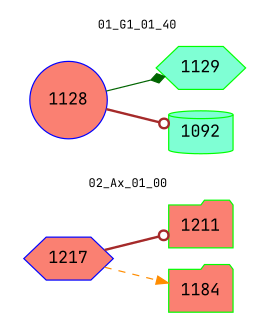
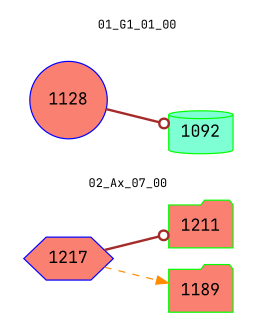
cluster "01_G1_01_40": label "01_G1_01_40" -> "01_G1_01_00"
node "1129": removed
cluster "02_Ax_01_00": label "02_Ax_01_00" -> "02_Ax_07_00"
node "1184": label "1184" -> "1189"
